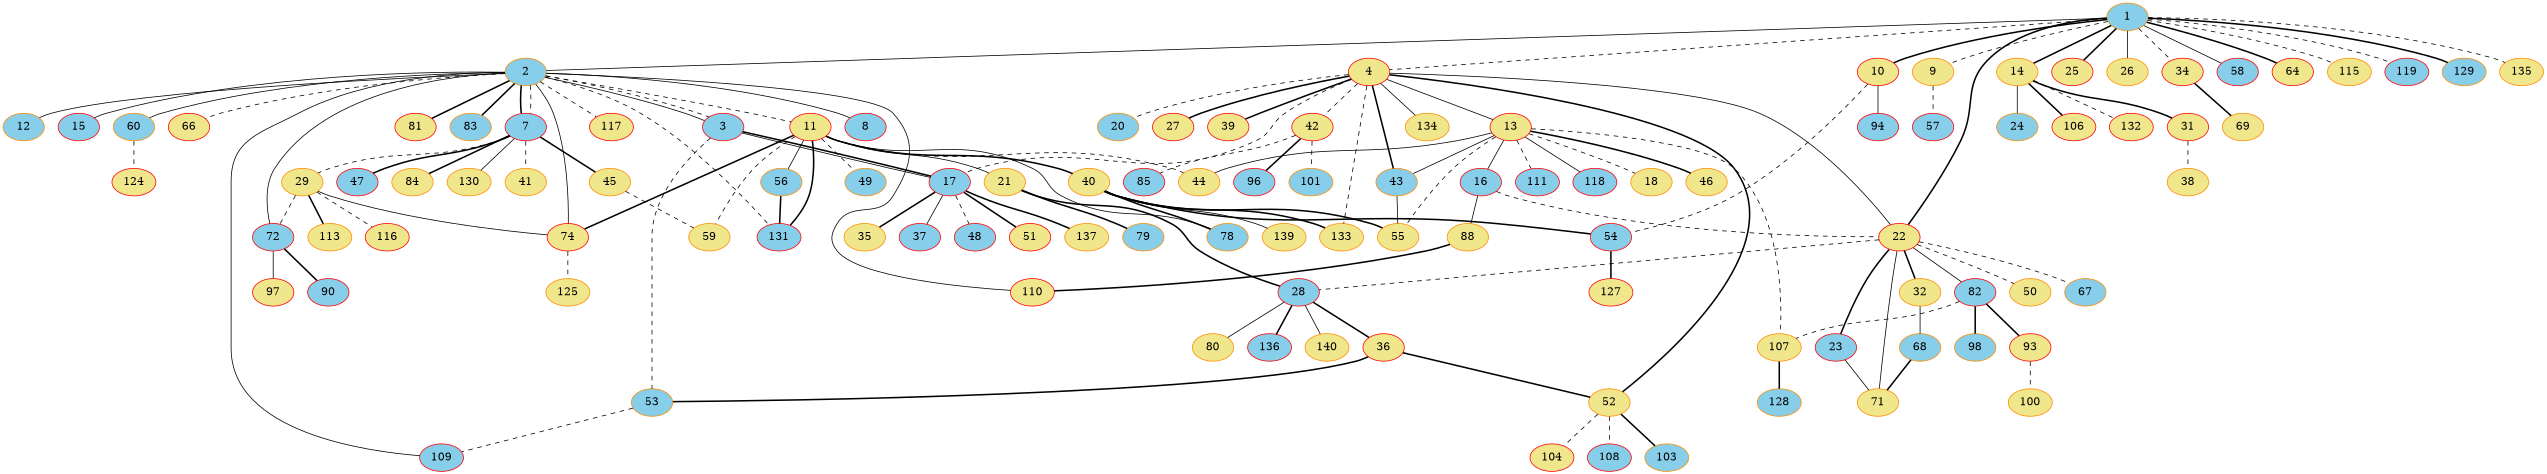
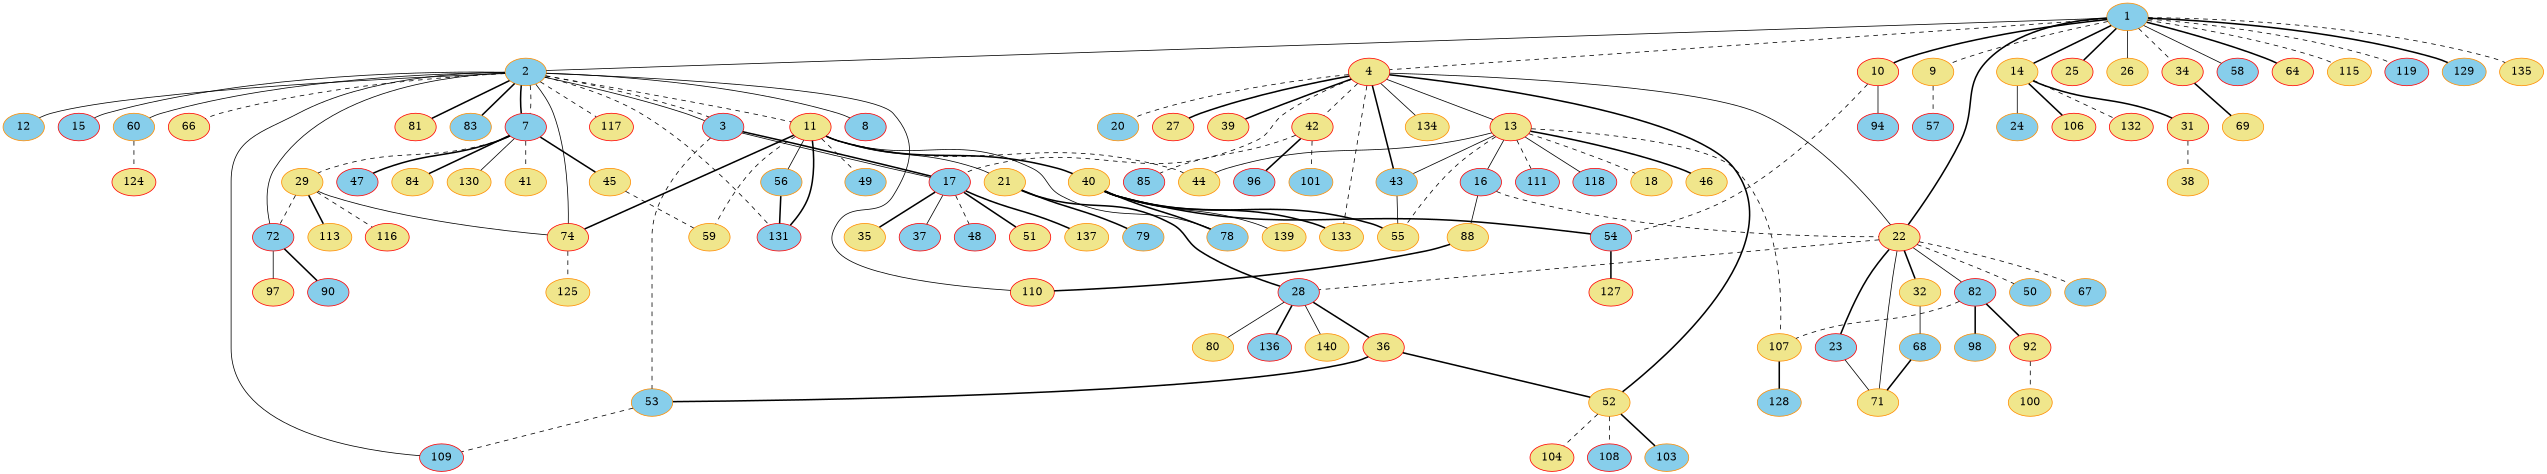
node "50": fillcolor khaki -> skyblue
node "93": label "93" -> "92"
